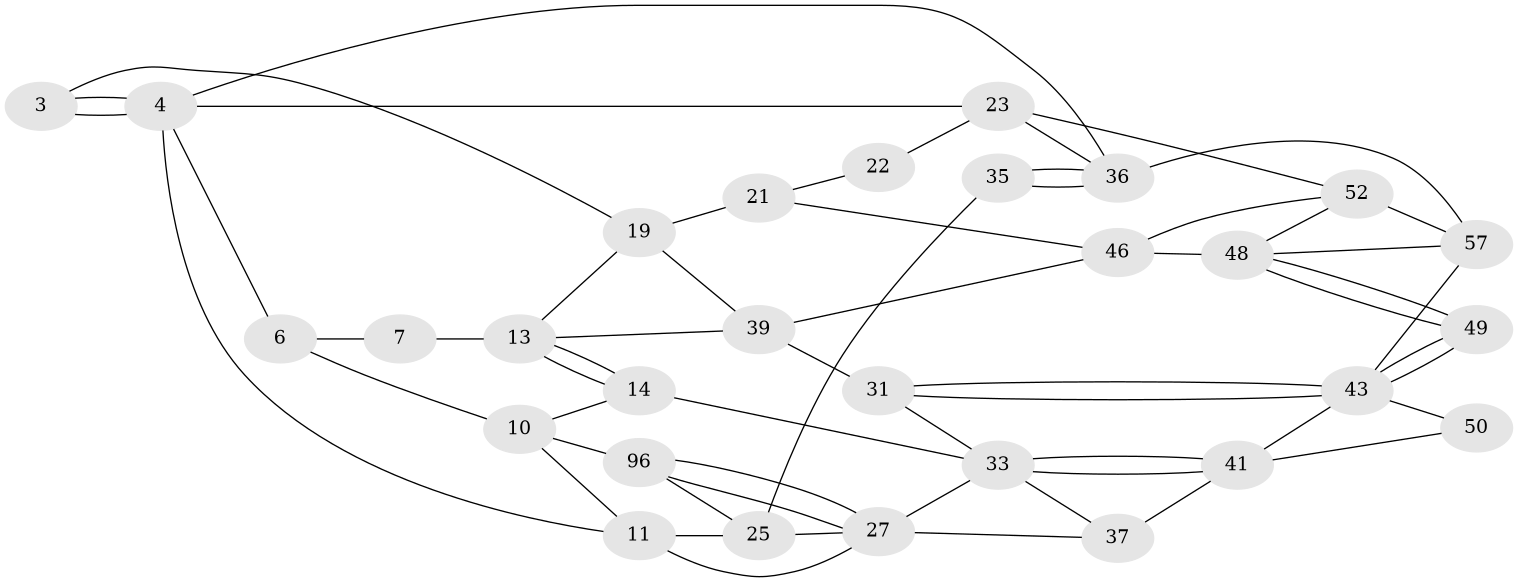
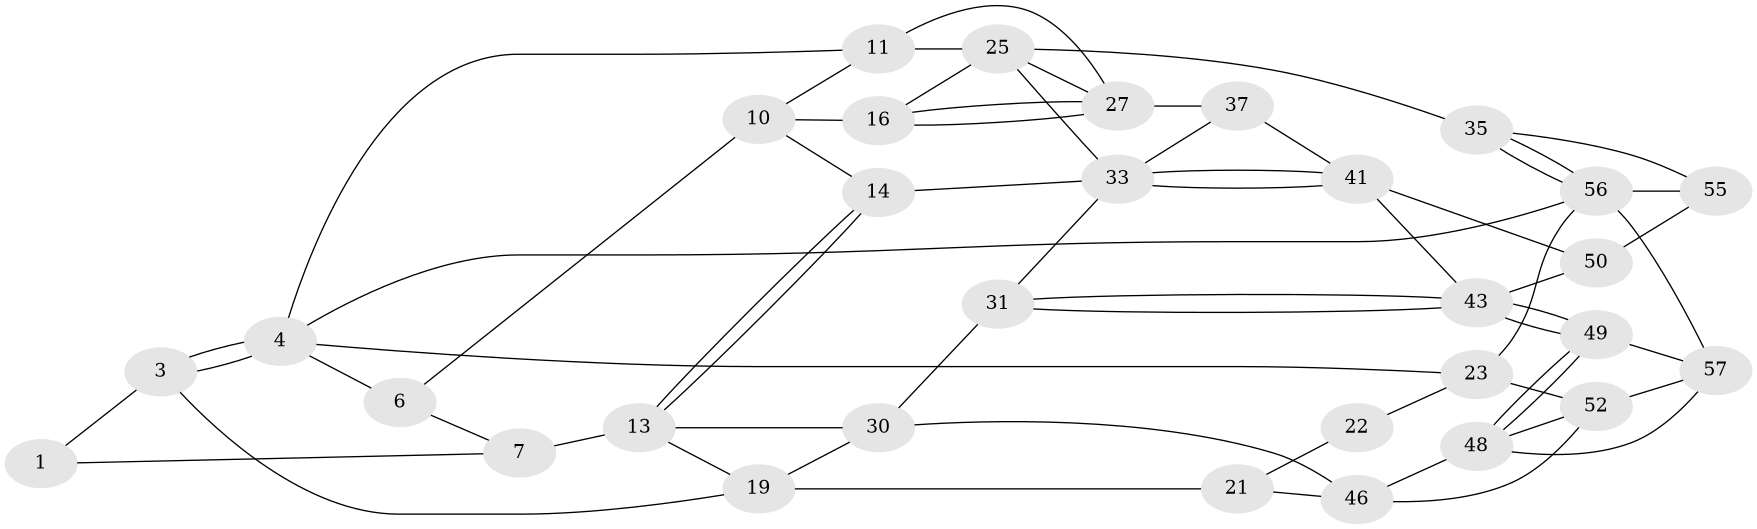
node "36": label "36" -> "56"
node "55": added
edge "57" -- "43": now "57" -- "49"
node "39": label "39" -> "30"
node "96": label "96" -> "16"
node "1": added
edge "33" -- "27": now "33" -- "25"
